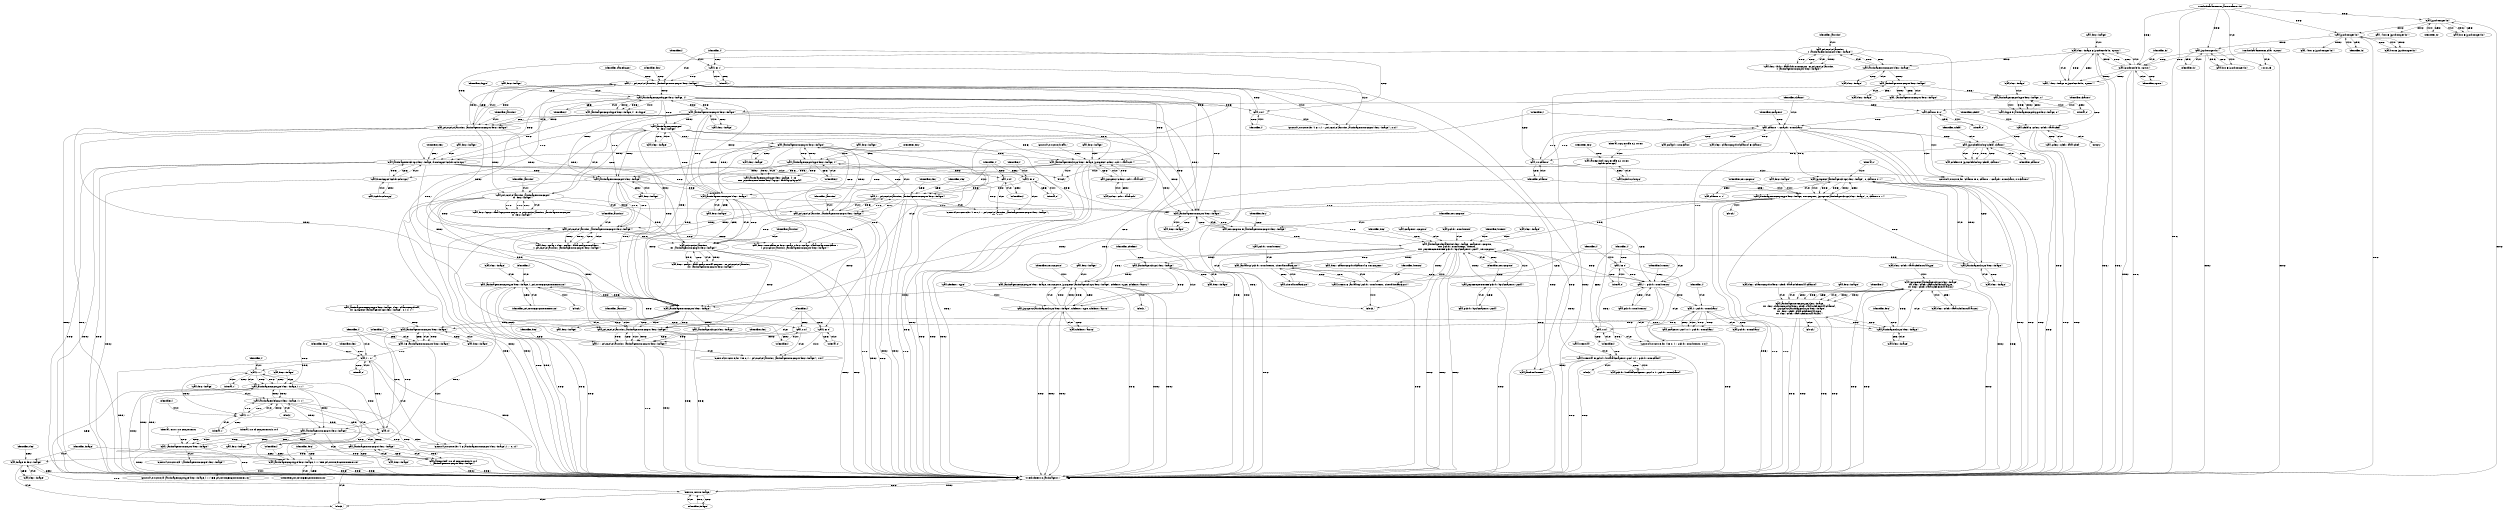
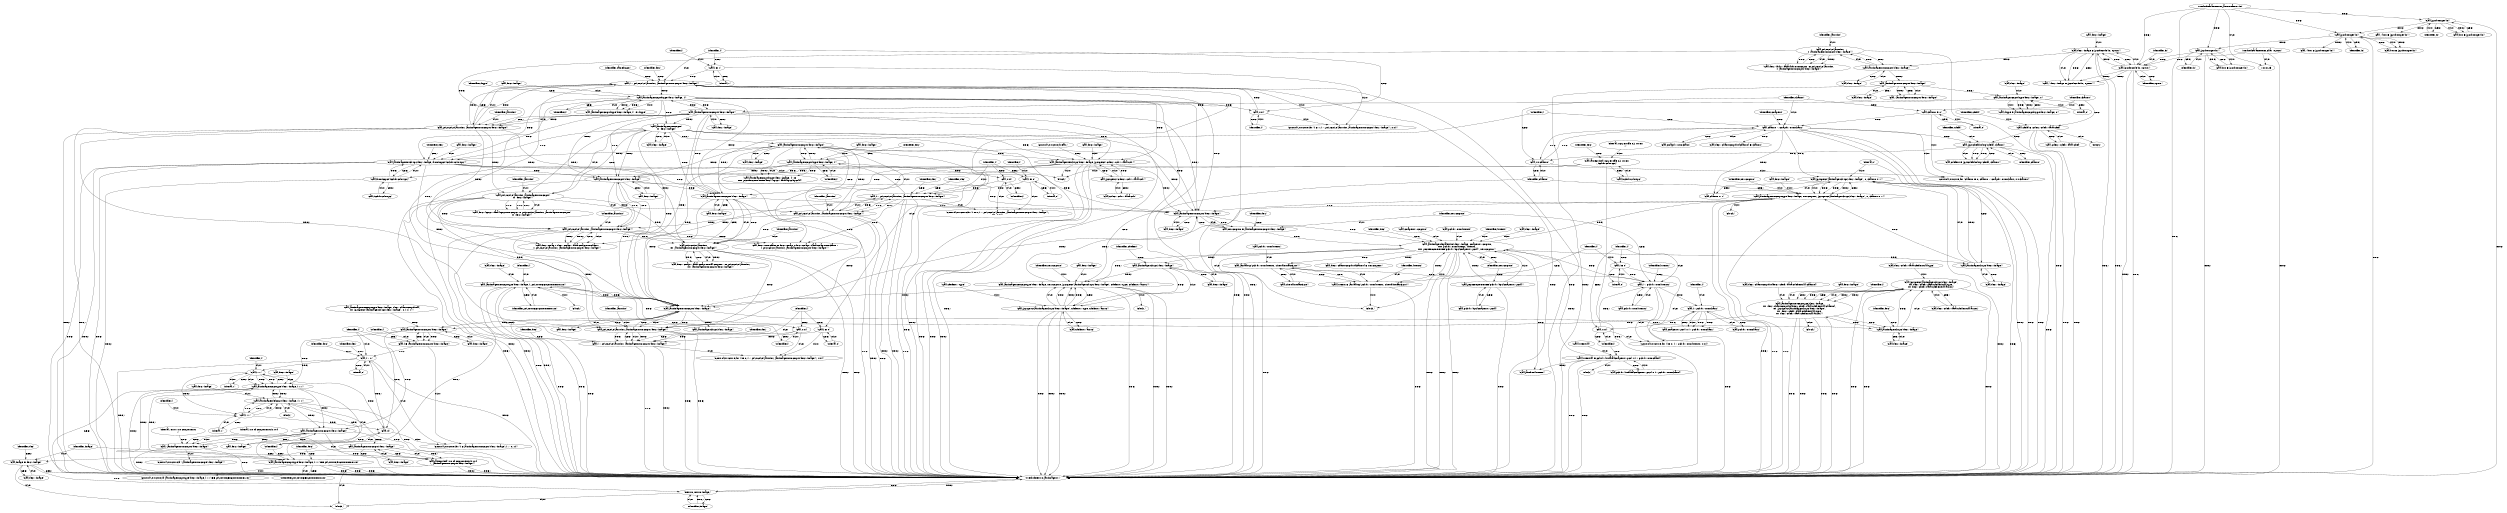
edge "(Call,channo < cmapd->numchans)" -> "(Call,i < pclrd->numlutents)": now "(Call,channo < cmapd->numchans)" -> "(Call,channo + 1)"
